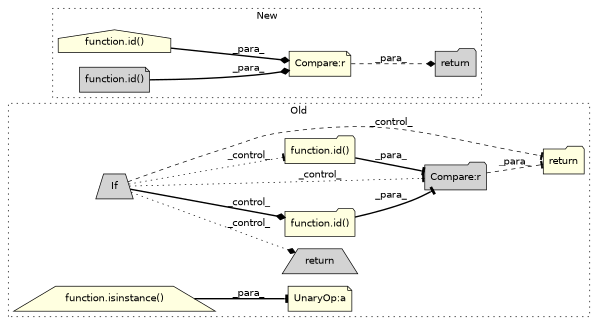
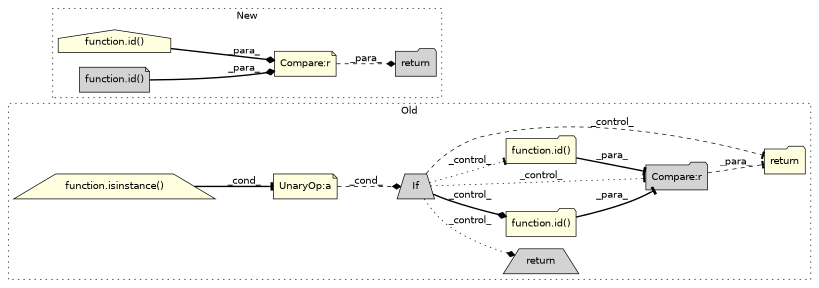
edge "UnaryOp:a" -> "If": added, label "_cond_"
edge "function.isinstance()" -> "UnaryOp:a": label "_para_" -> "_cond_"
